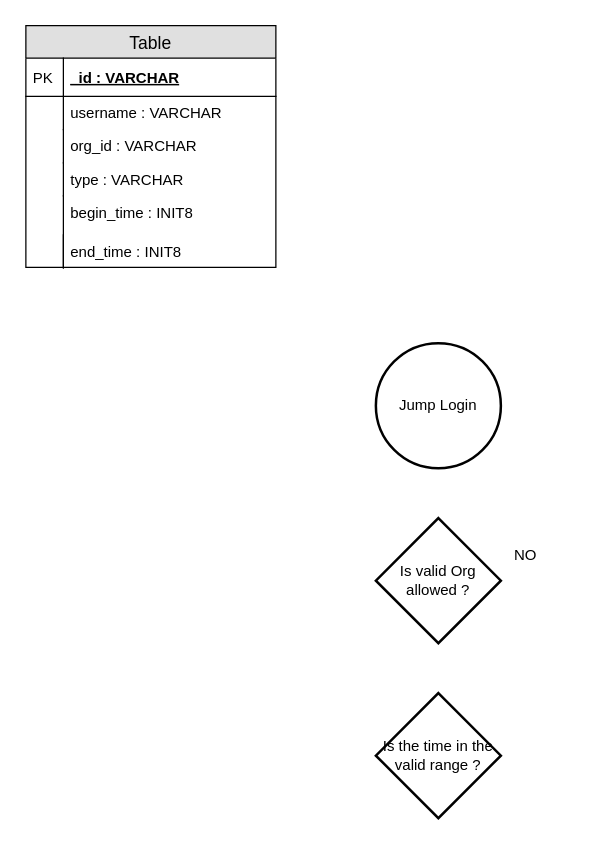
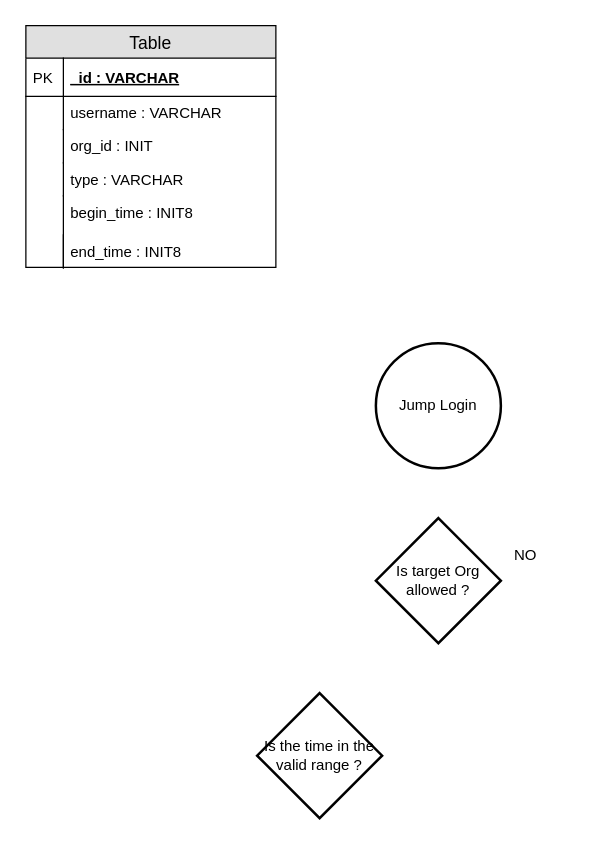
node "org_id : VARCHAR": label "org_id : VARCHAR" -> "org_id : INIT"
node "Is valid Org allowed ?": label "Is valid Org allowed ?" -> "Is target Org allowed ?"
node "Is the time in the valid range ?": moved (438, 756) -> (319, 756)
